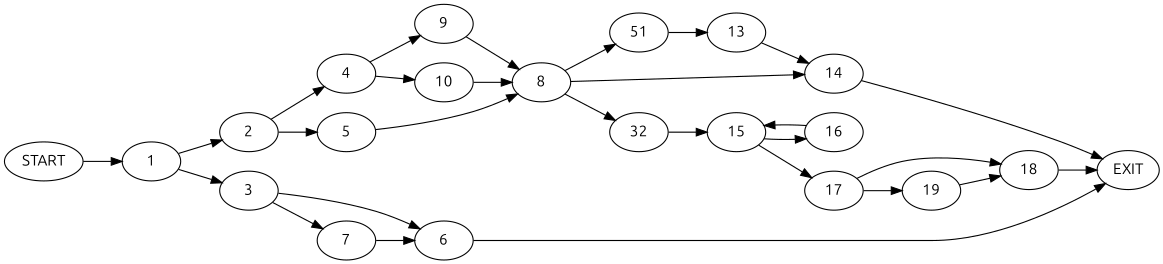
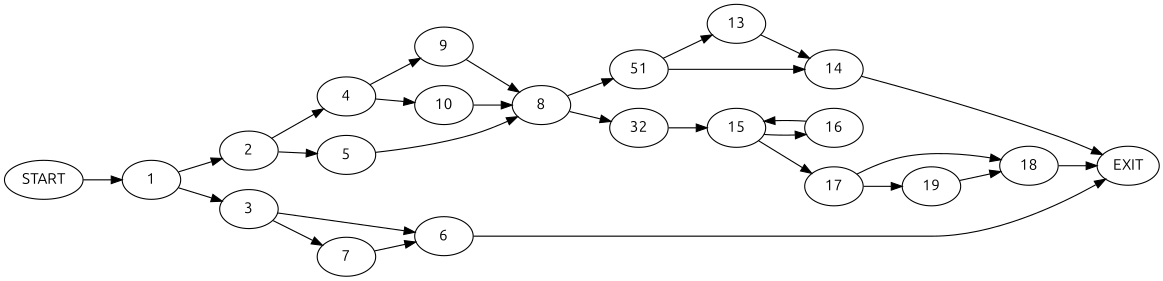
edge "8" -> "14": now "51" -> "14"
